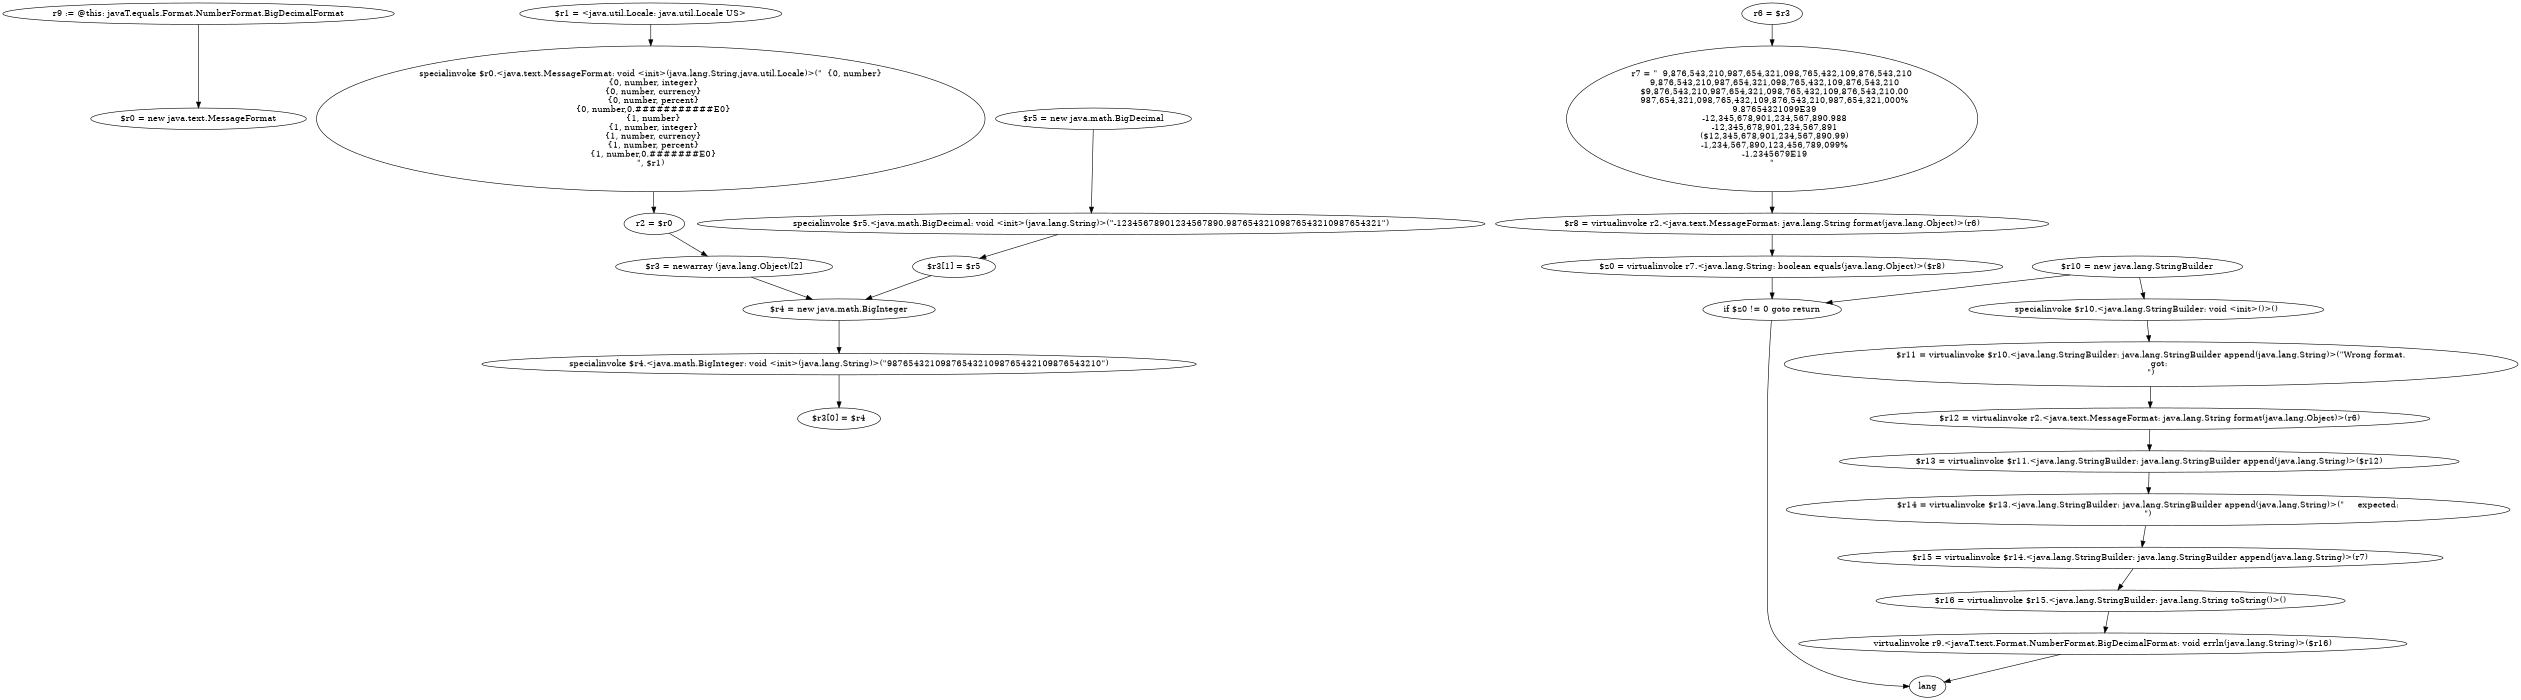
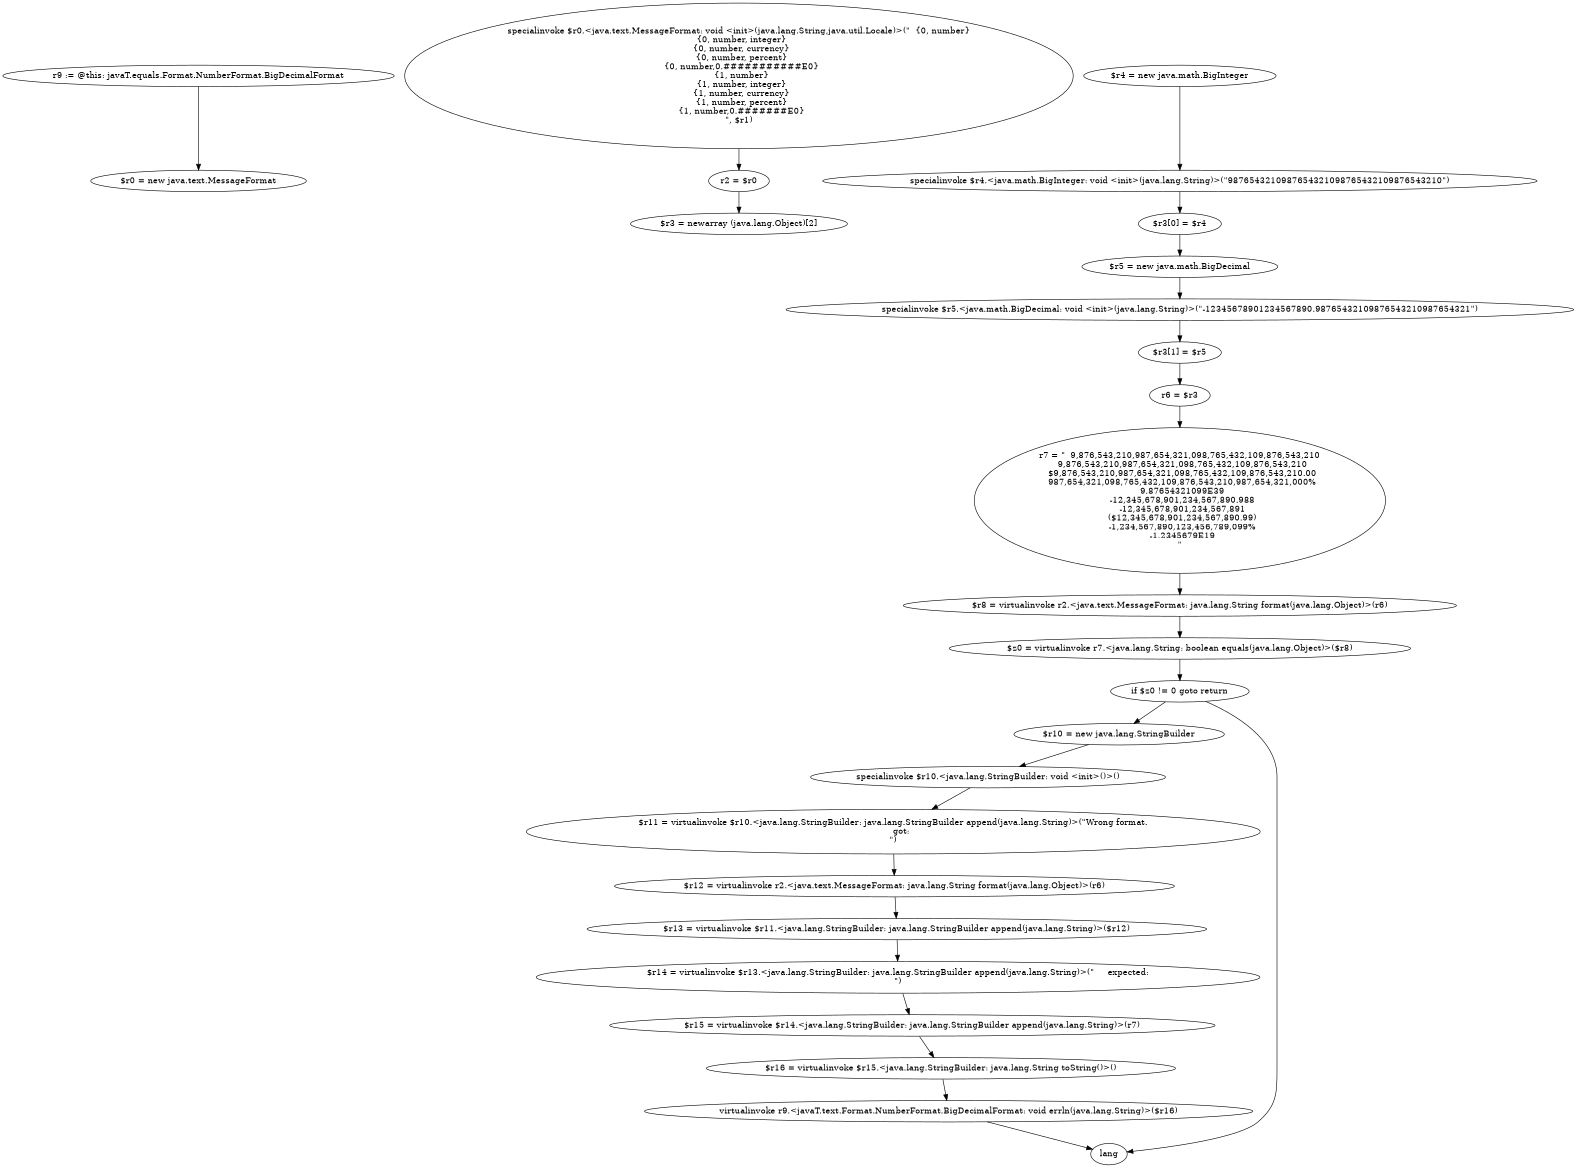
node "$r1 = <java.util.Locale: java.util.Locale US>": removed
edge "$r3[0] = $r4" -> "$r5 = new java.math.BigDecimal": added
edge "$r3[1] = $r5" -> "$r4 = new java.math.BigInteger": now "$r3[1] = $r5" -> "r6 = $r3"
edge "$r3 = newarray (java.lang.Object)[2]" -> "$r4 = new java.math.BigInteger": removed
edge "$r10 = new java.lang.StringBuilder" -> "if $z0 != 0 goto return": reversed
